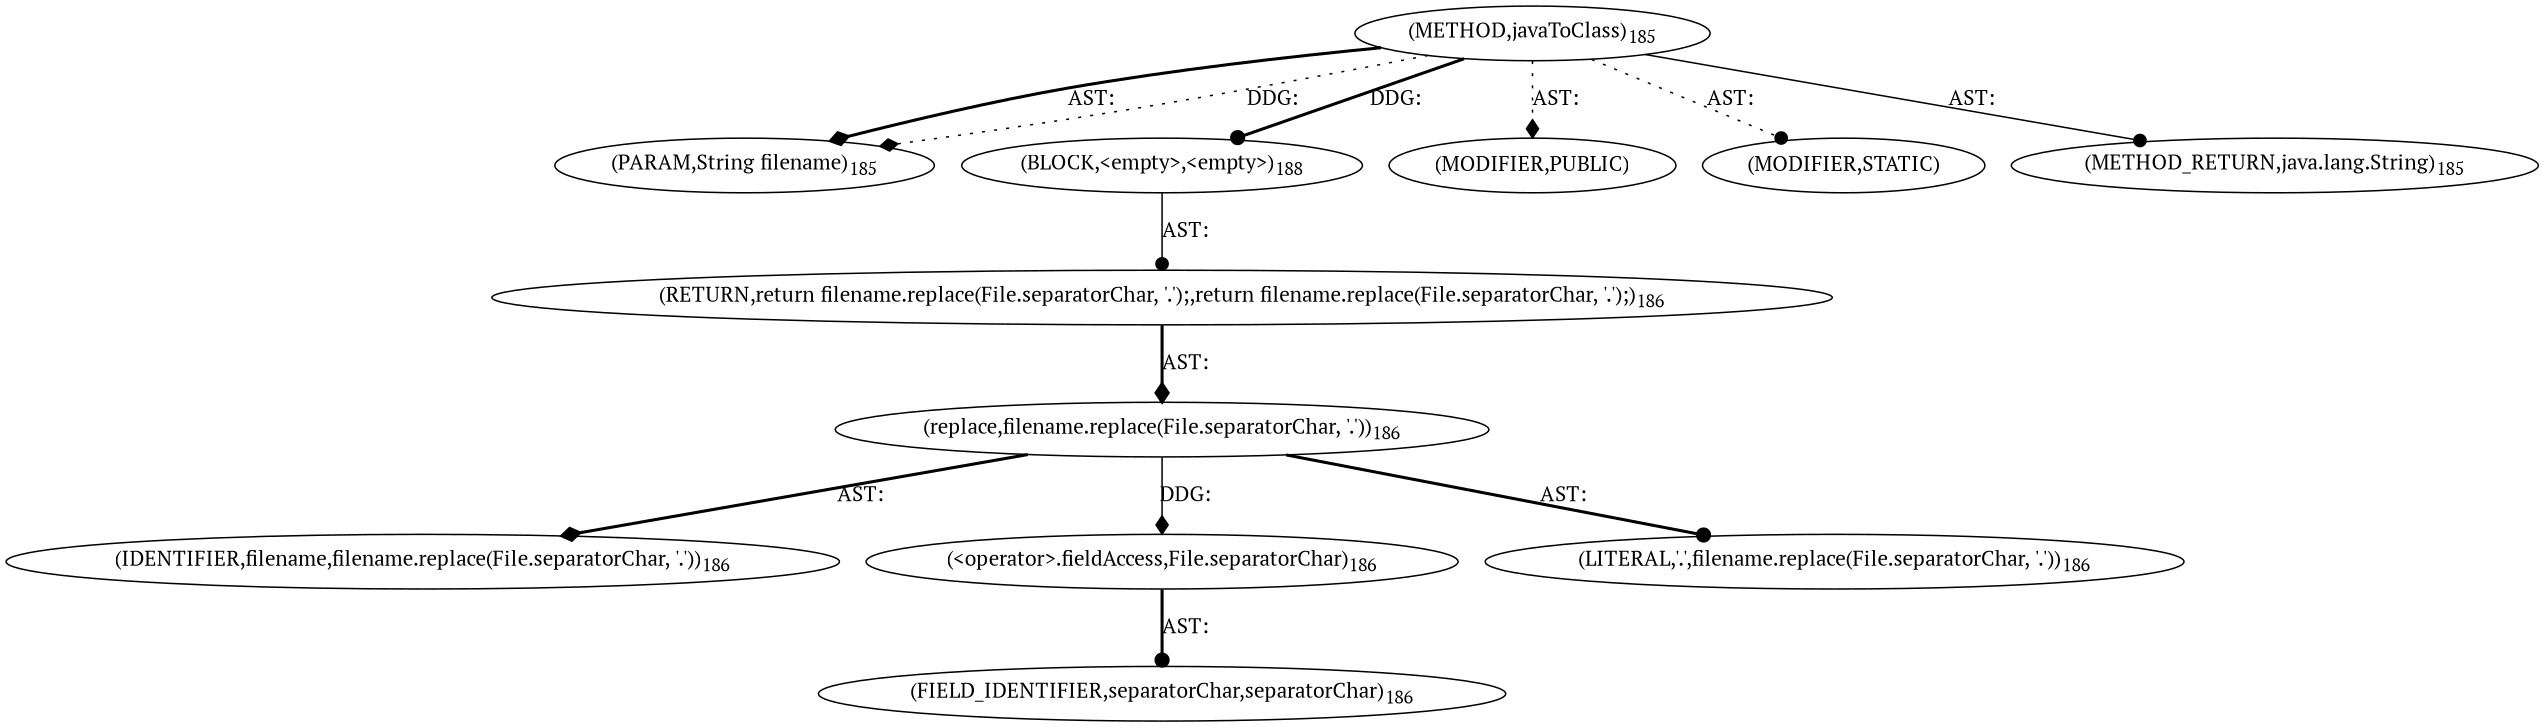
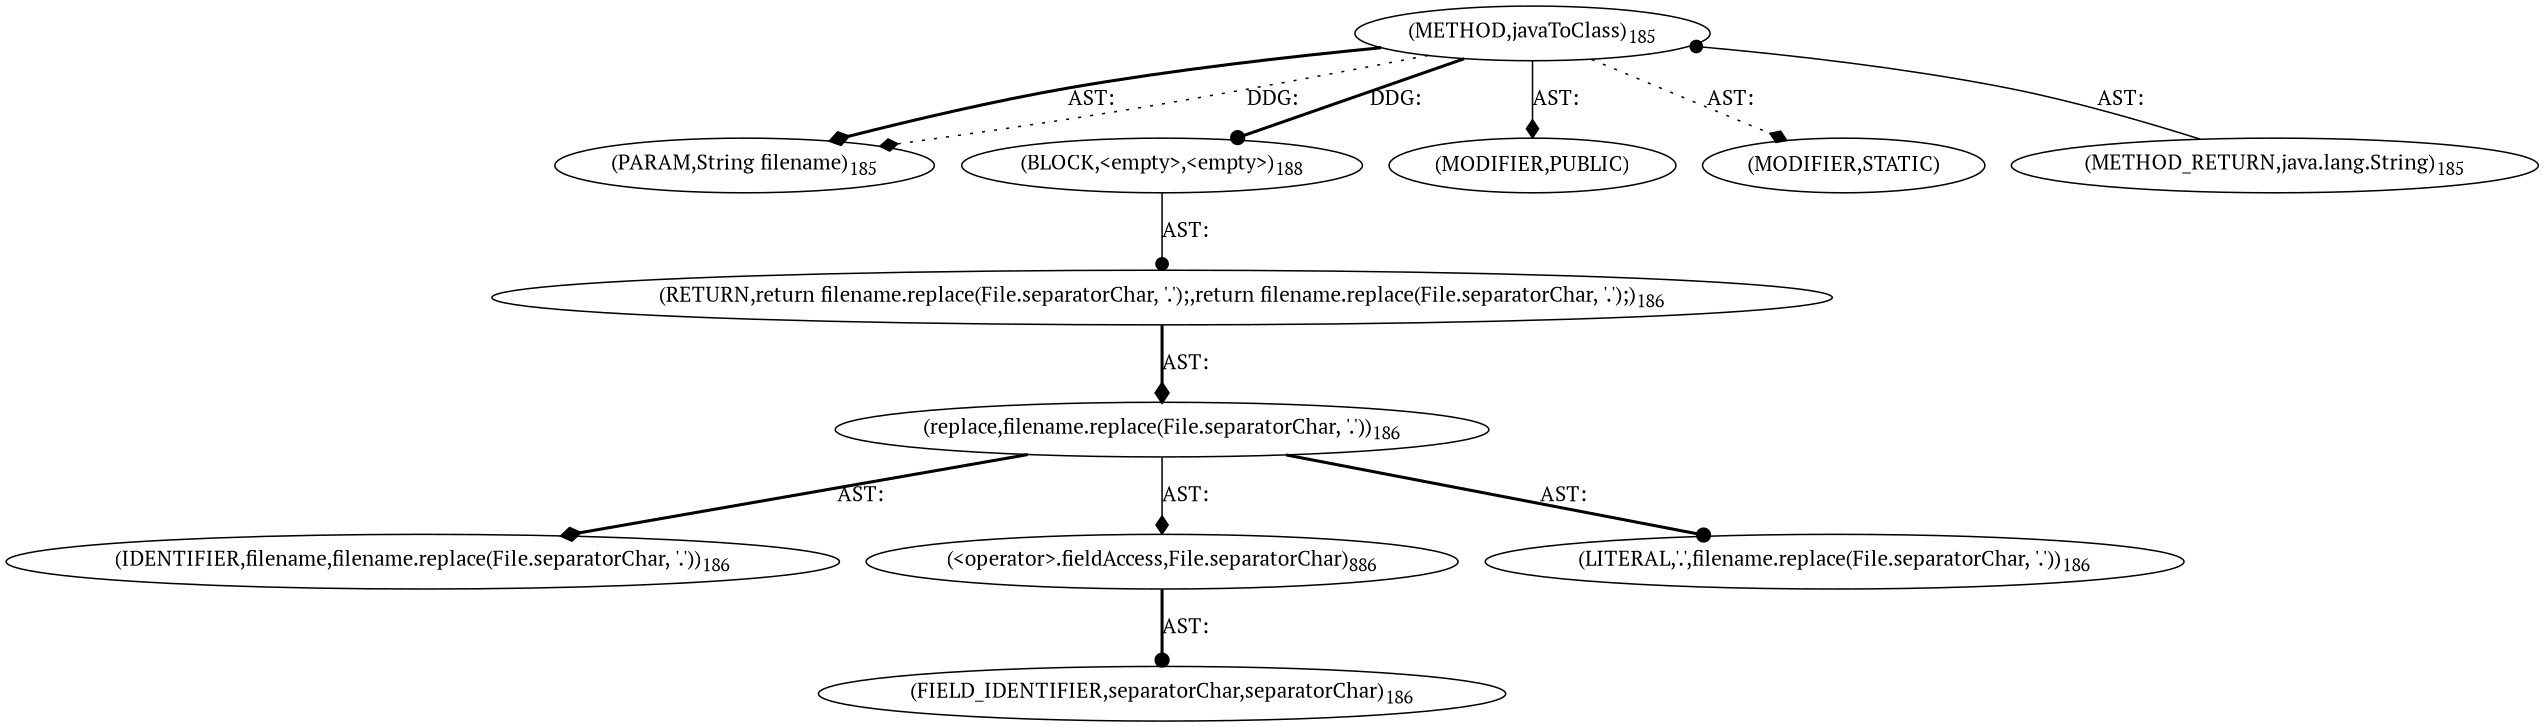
edge "(METHOD,javaToClass)" -> "(MODIFIER,PUBLIC)": style dotted -> solid
edge "(METHOD,javaToClass)" -> "(METHOD_RETURN,java.lang.String)": reversed
edge "(METHOD,javaToClass)" -> "(MODIFIER,STATIC)": arrowhead dot -> diamond
edge "(replace,filename.replace(File.separatorChar, '.'))" -> "(<operator>.fieldAccess,File.separatorChar)": label "DDG: " -> "AST: "
node "(<operator>.fieldAccess,File.separatorChar)": text "186" -> "886"
